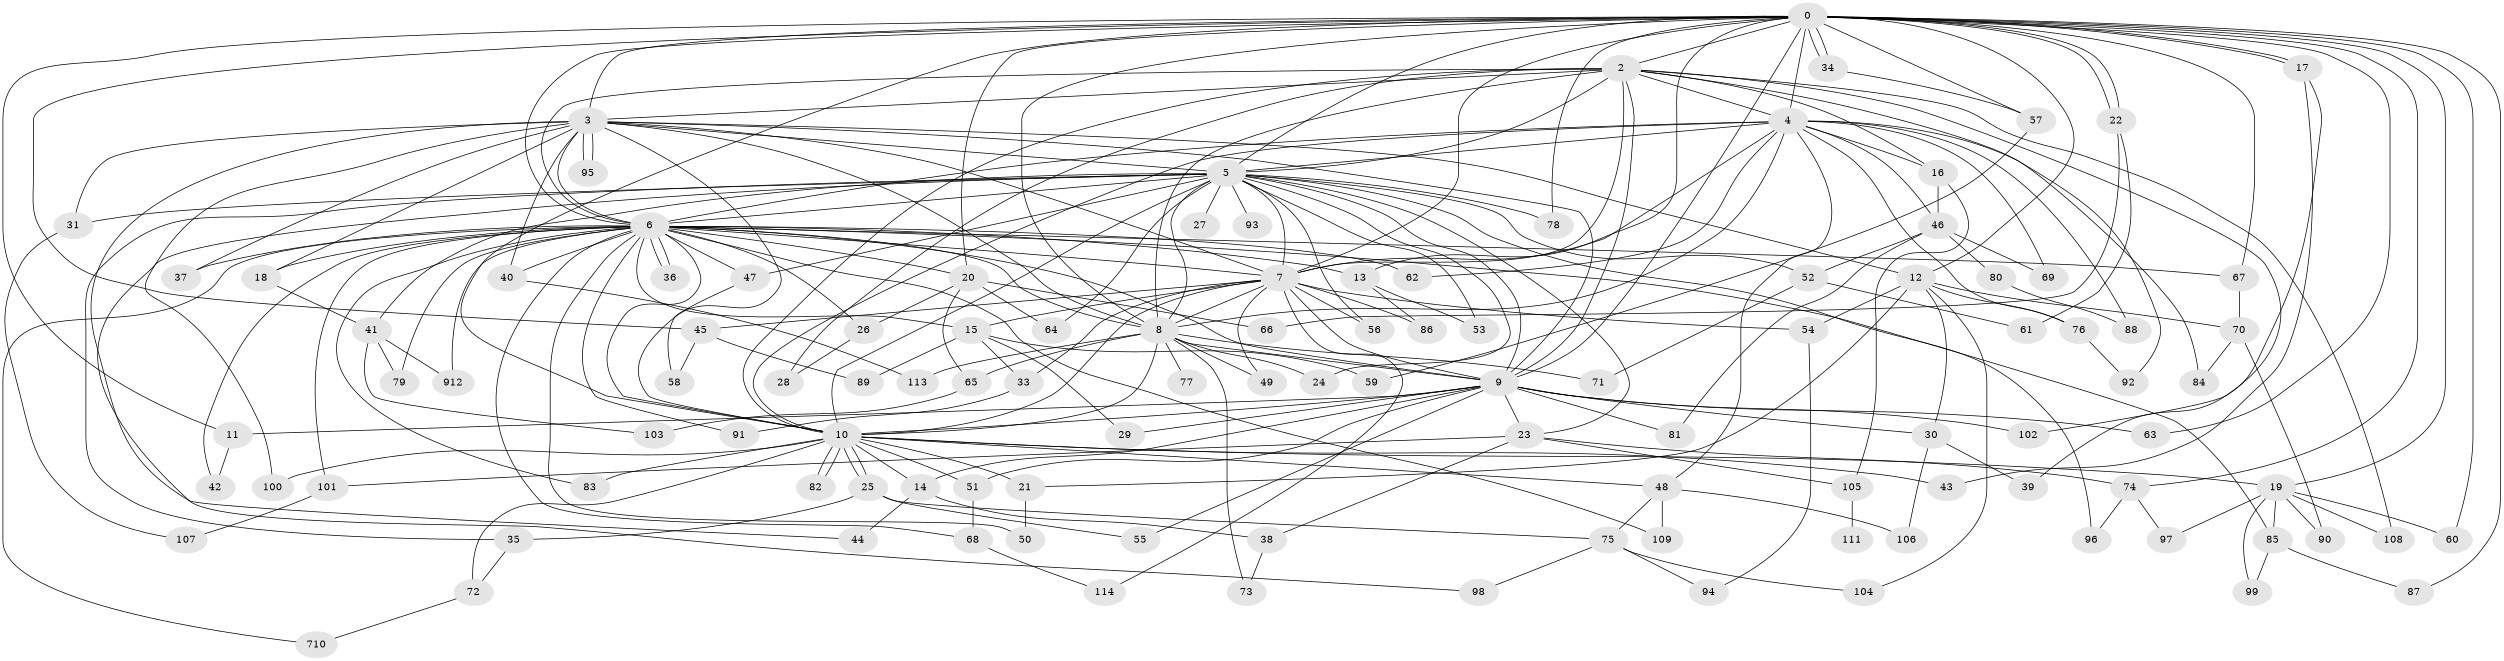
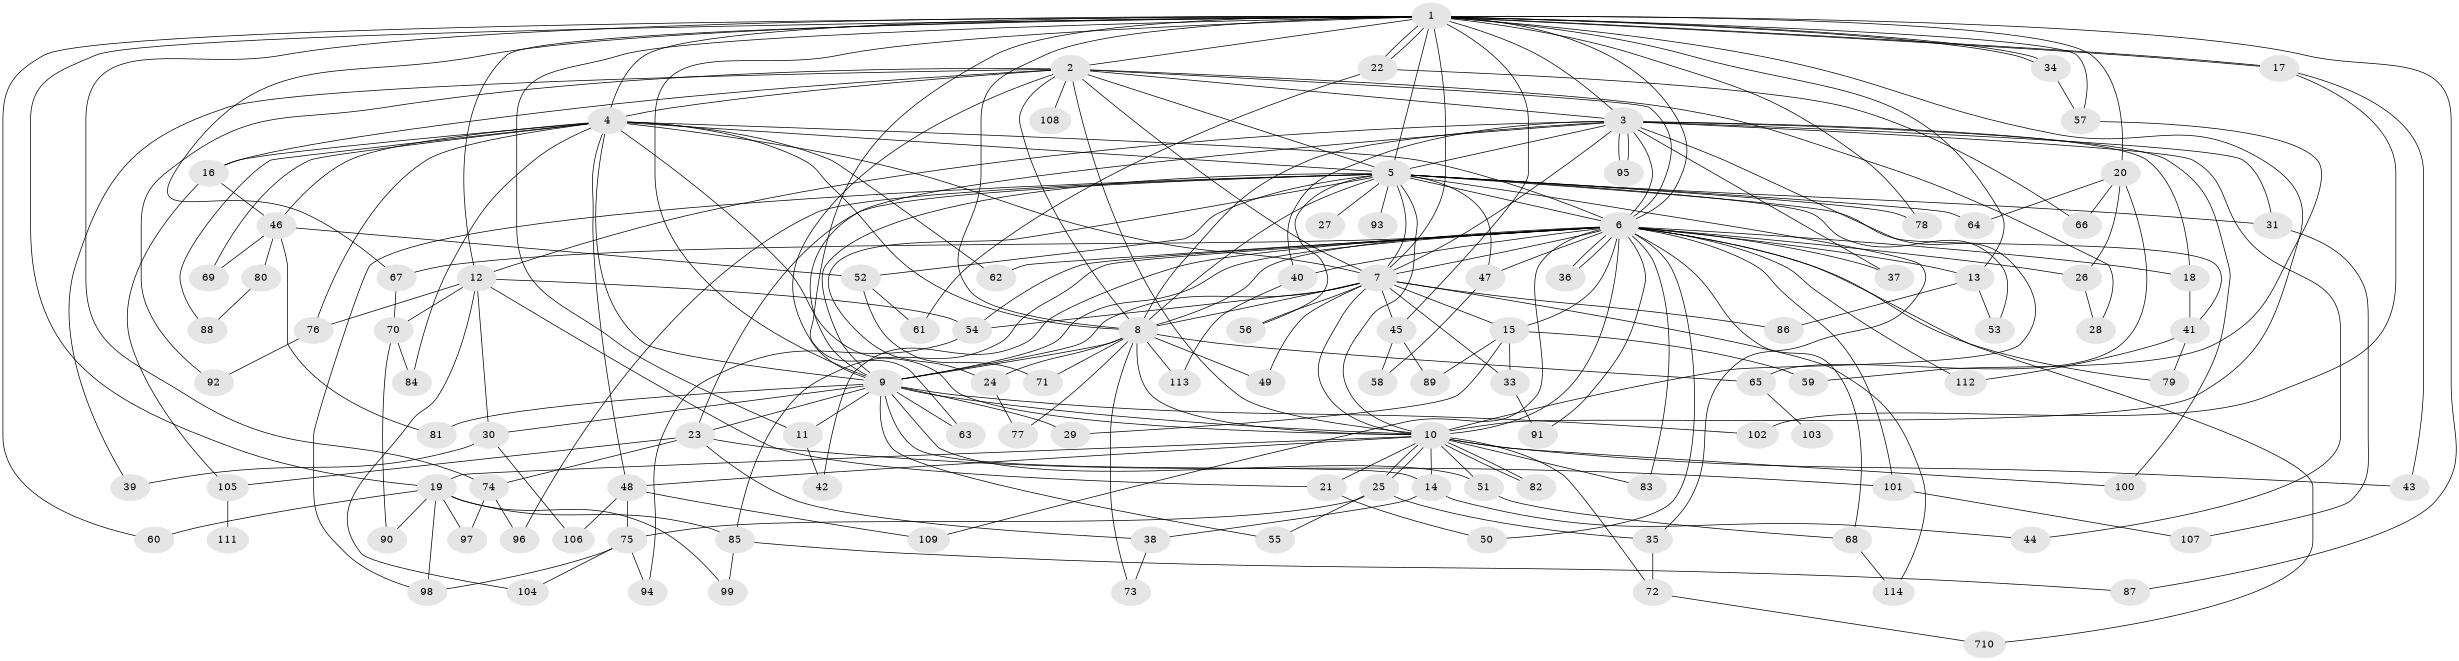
node "0": label "0" -> "1"
edge "6" -- "20": now "6" -- "54"
edge "4" -- "9": added
node "912": label "912" -> "112"
edge "24" -- "77": added
edge "41" -- "103": removed
edge "19" -- "108": now "19" -- "98"
